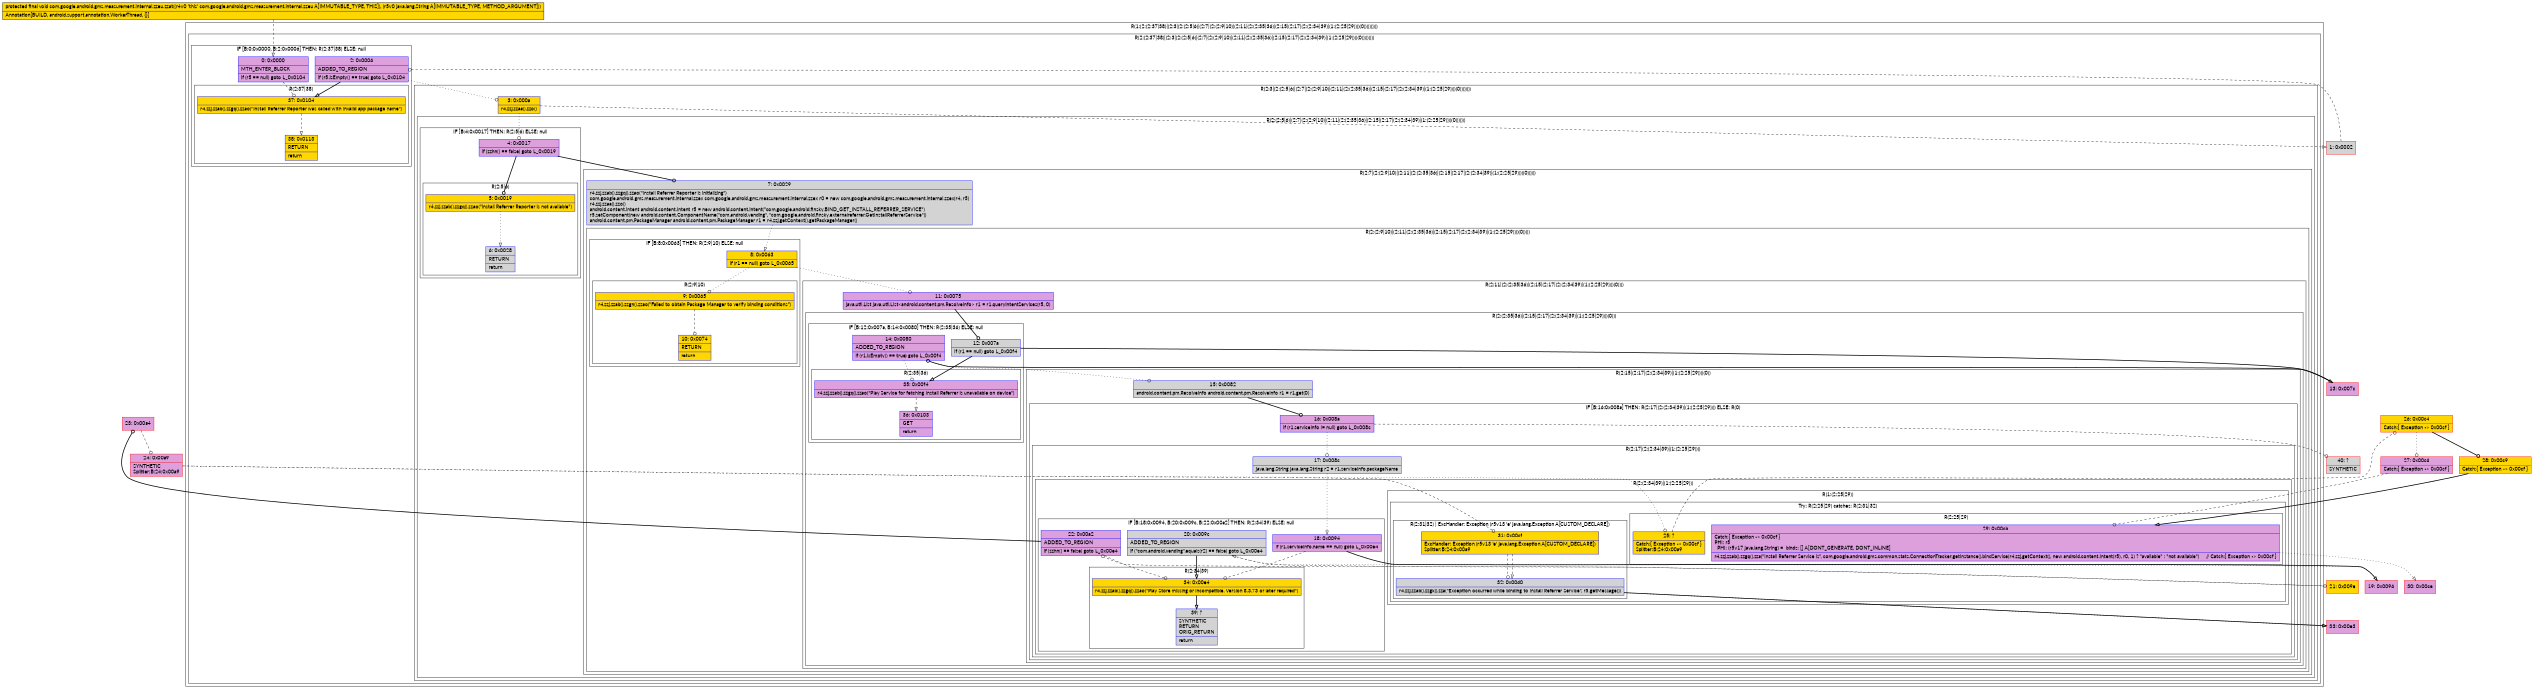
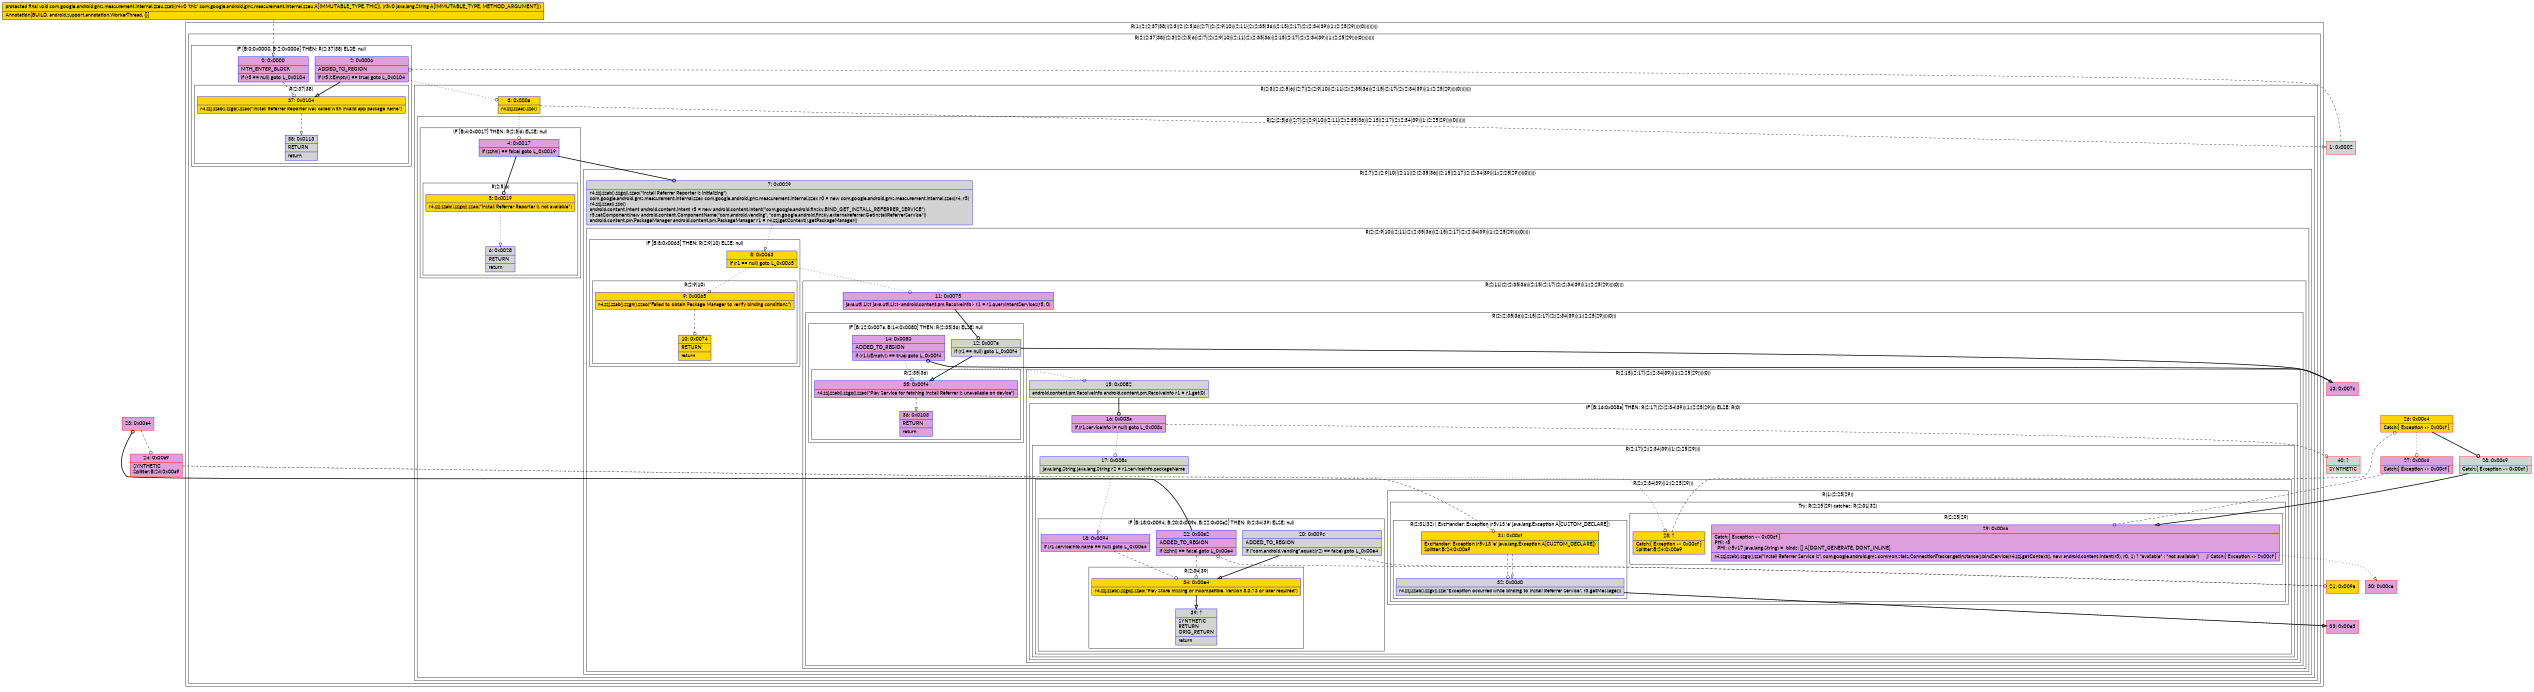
node "38: 0x0113": fillcolor gold -> lightgrey
node "36: 0x0103": text "GET" -> "RETURN"
node "28: 0x00c9": fillcolor gold -> lightgrey
node "19: 0x0096": removed
